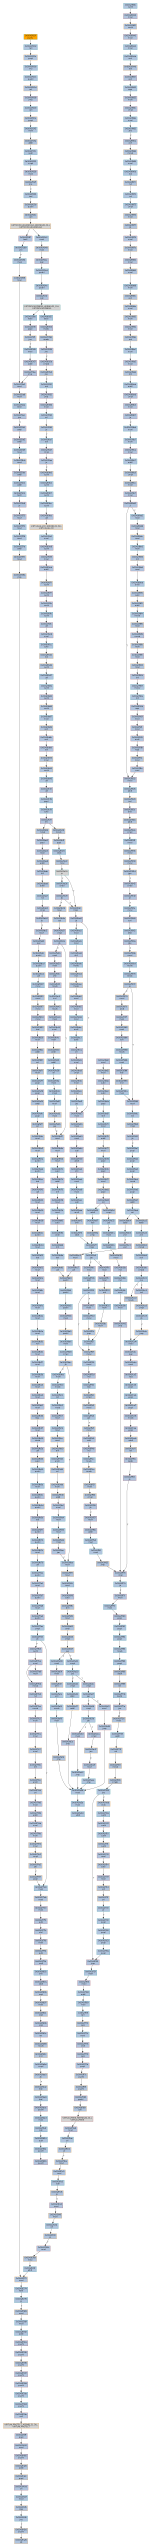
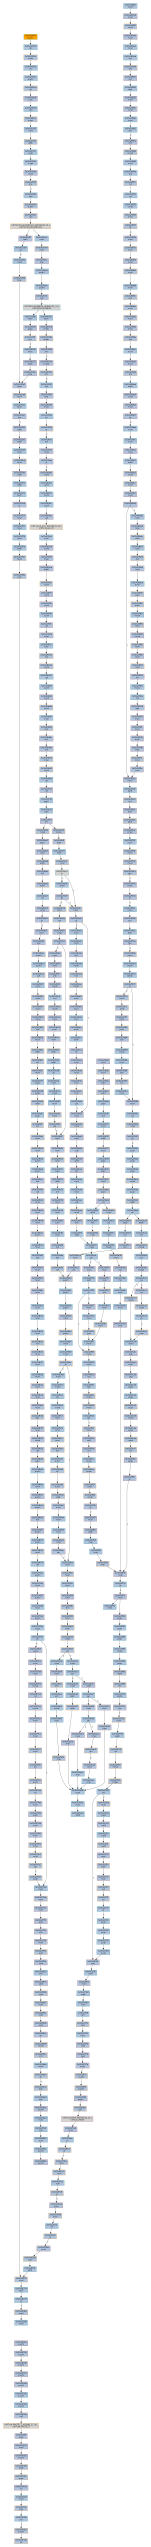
edge "0x0042ff7e movl" -> "0x0042ff80 popl": now "0x0042ff7a movl" -> "0x0042ff80 popl"
edge "0x0042f7b4 movl" -> "0x0042f7bb movb": now "0x0042f7b9 movl" -> "0x0042f7bb movb"
node "0x0042f392 addl": removed
